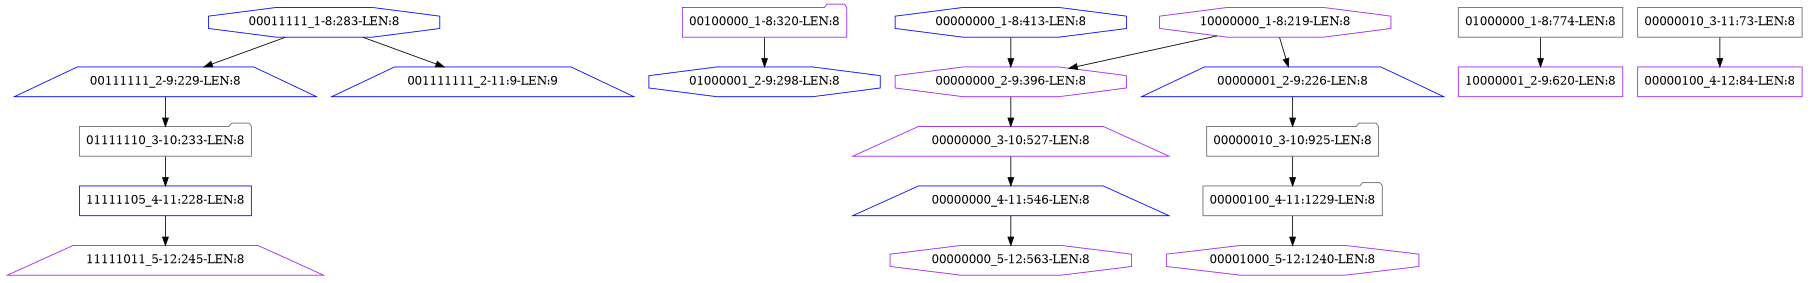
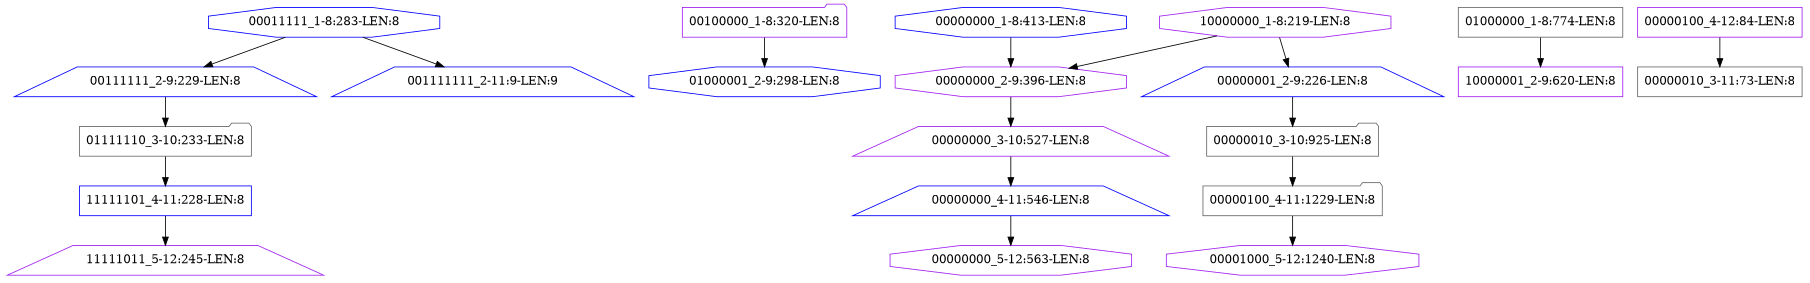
edge "00000010_3-11:73-LEN:8" -> "00000100_4-12:84-LEN:8": reversed
node "11111105_4-11:228-LEN:8": label "11111105_4-11:228-LEN:8" -> "11111101_4-11:228-LEN:8"
